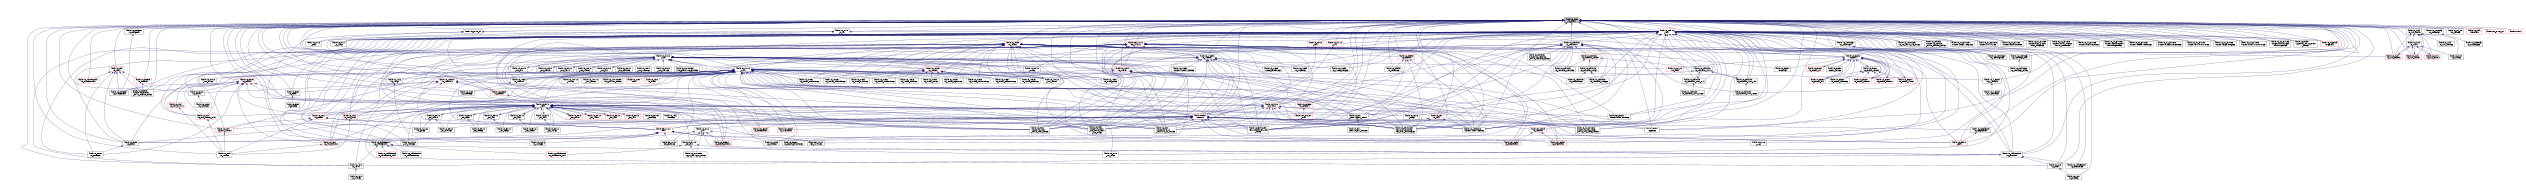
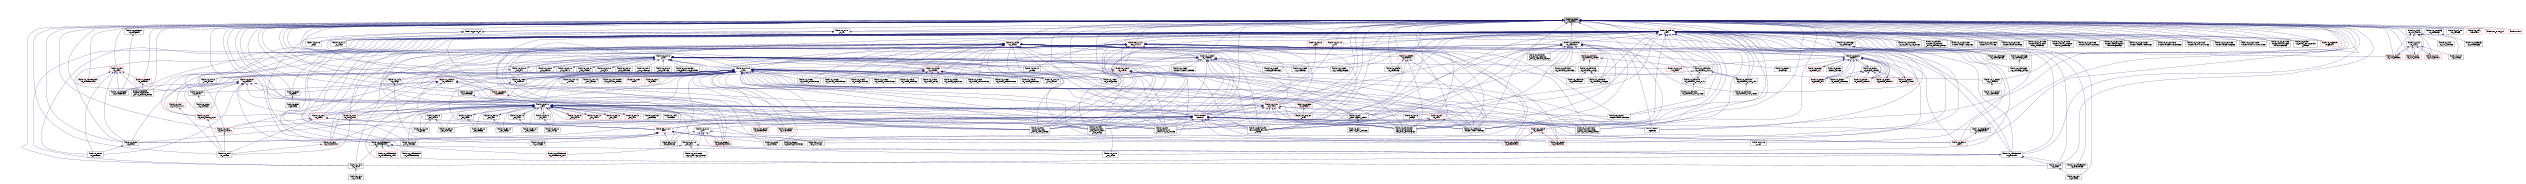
edge "libraries/AP_AHRS/AP _AHRS_NavEKF.h" -> "libraries/AP_Vehicle /AP_Vehicle.h": now "libraries/GCS_MAVLink /GCS_Common.cpp" -> "libraries/AP_Vehicle /AP_Vehicle.h"
edge "libraries/AP_Baro/AP _Baro_PX4.cpp" -> "libraries/AP_Baro/AP _Baro_PX4.h": added
edge "libraries/AP_GPS/AP _GPS.h" -> "libraries/AP_GPS/AP _GPS_UBLOX.h": now "libraries/AP_GPS/AP _GPS.h" -> "libraries/AP_NavEKF /AP_SmallEKF.cpp"
node "libraries/AP_Mount /AP_RGBLed.h": label "libraries/AP_Mount /AP_RGBLed.h" -> "libraries/AP_Mount /AP_Mount.h"
